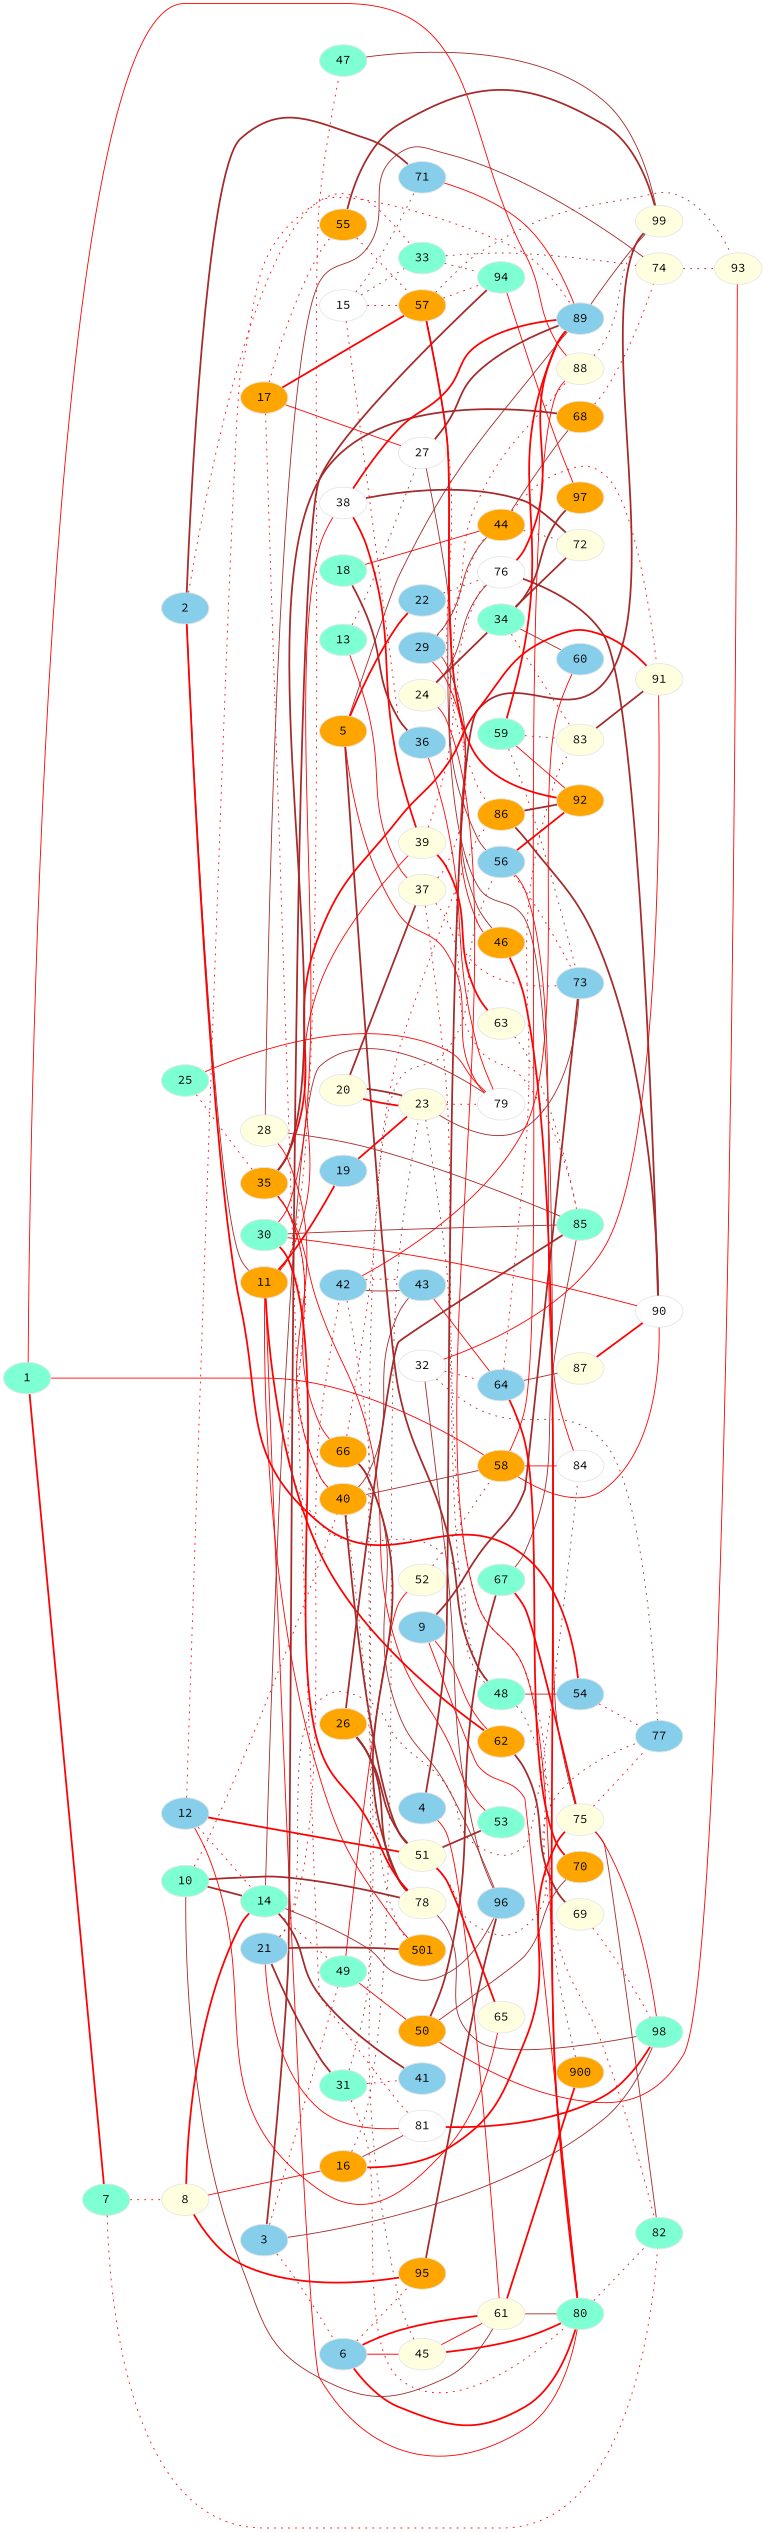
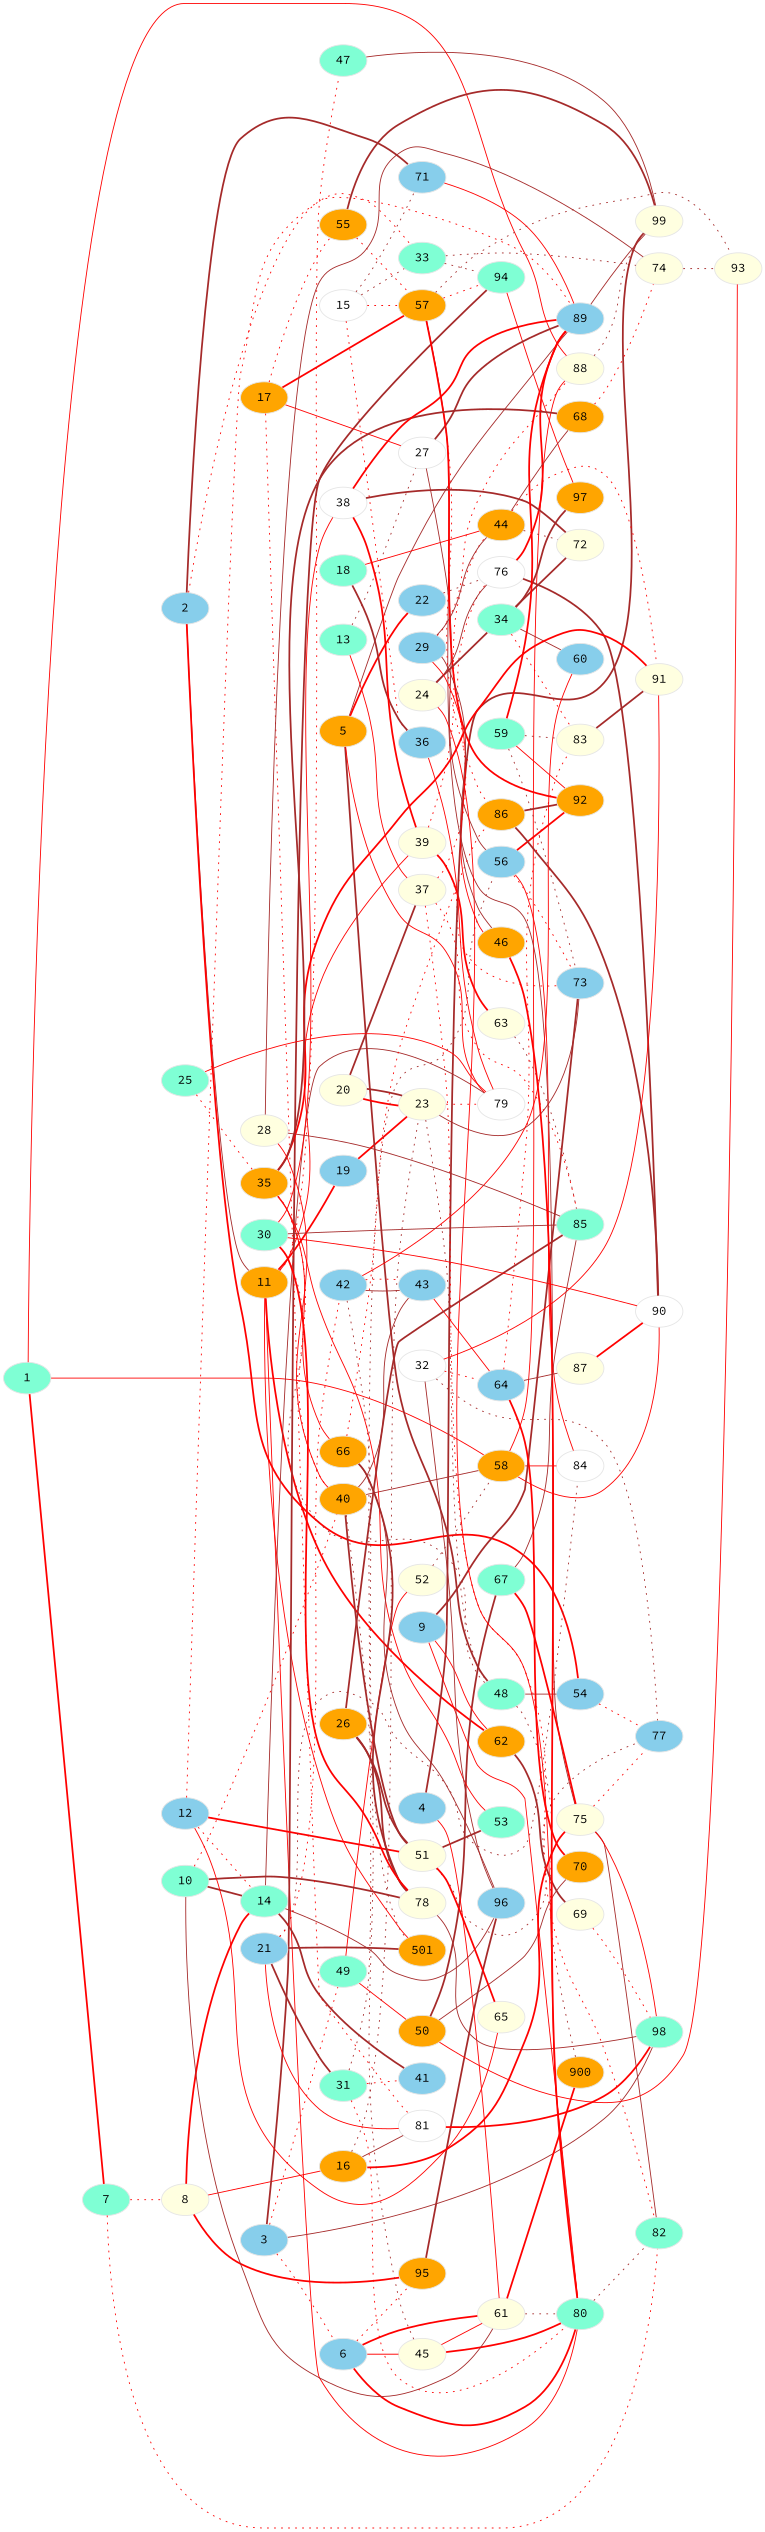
edge "14" -- "49": removed
edge "61" -- "80": style solid -> dotted
